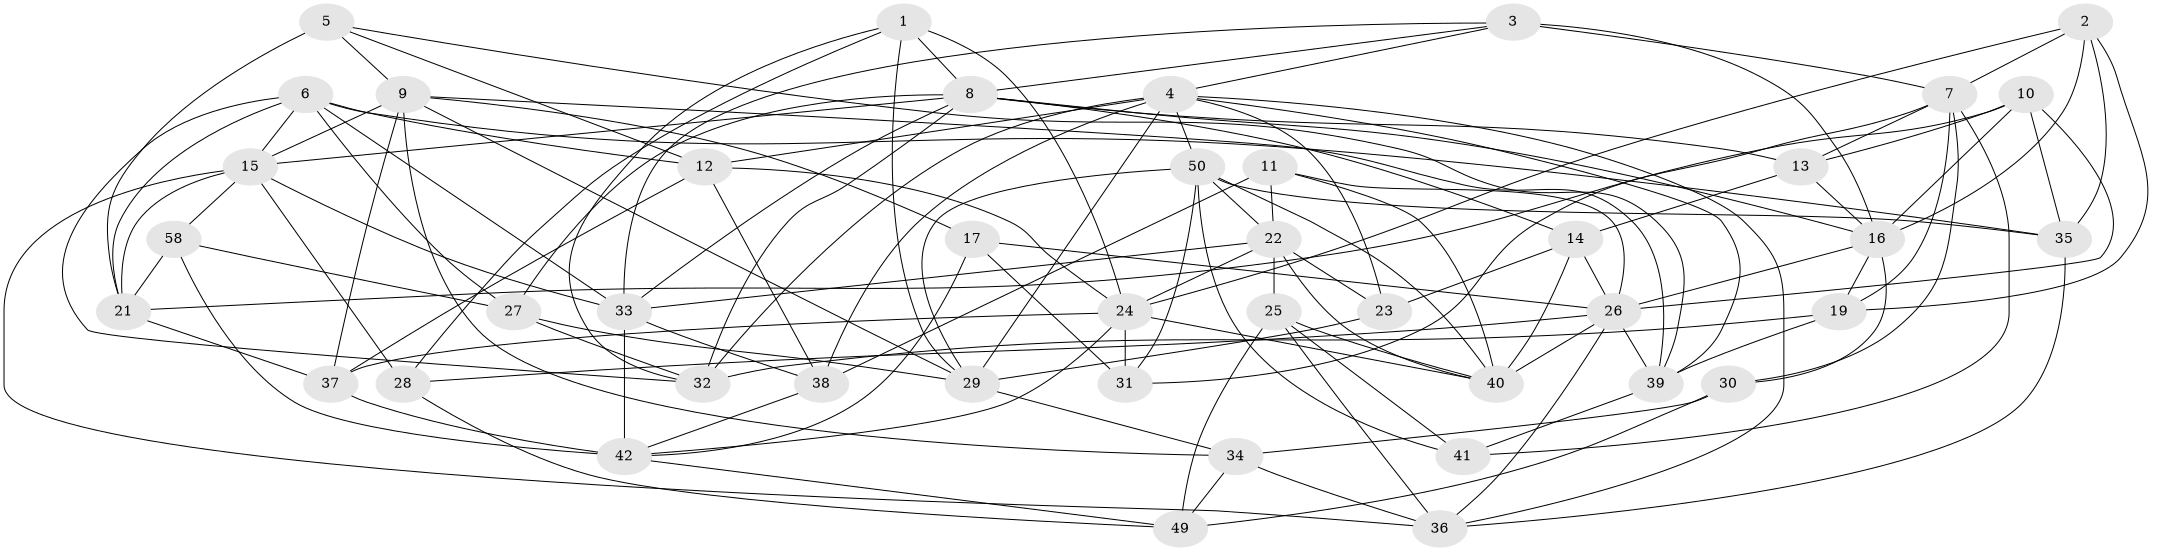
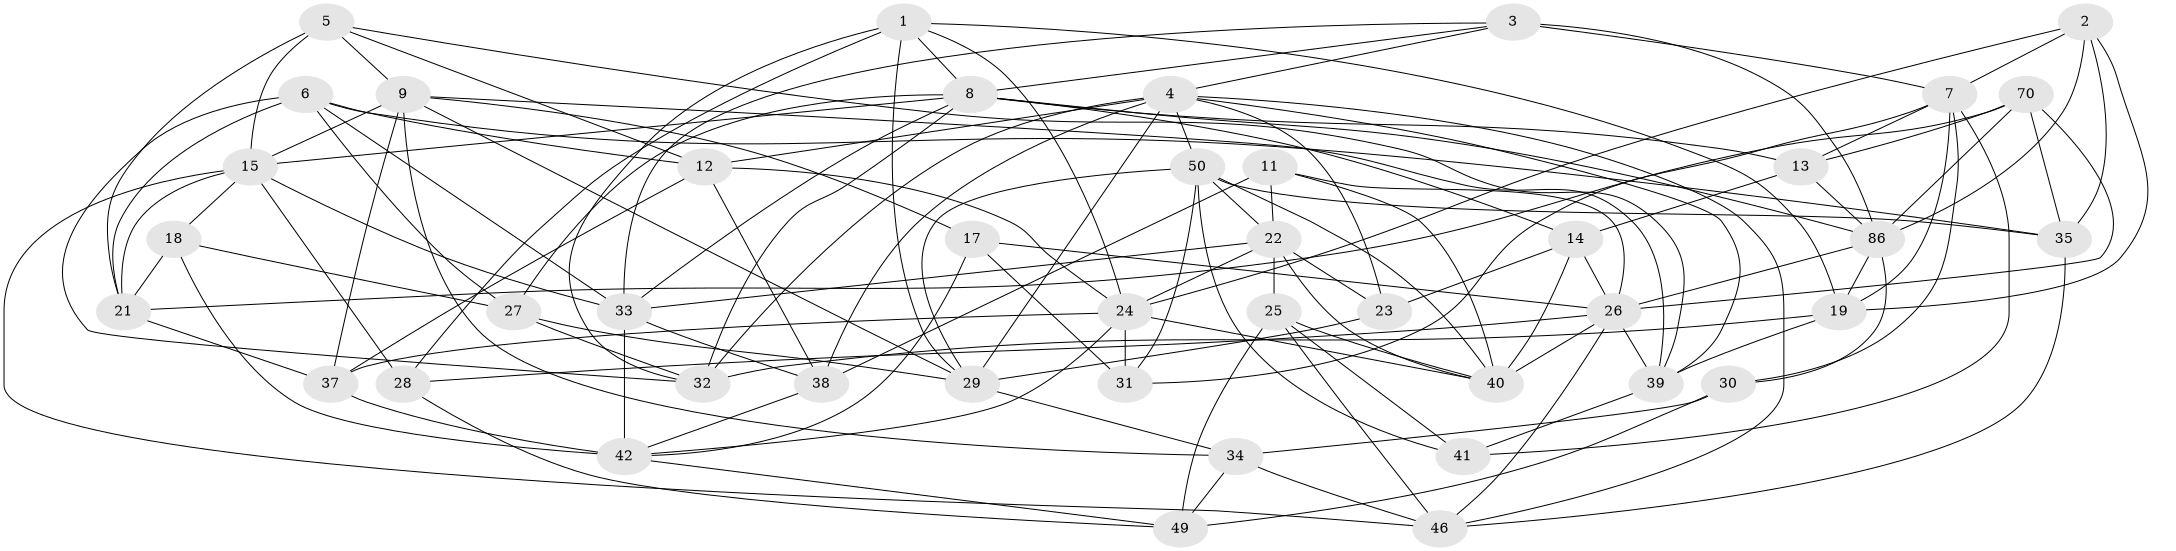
edge "1" -- "19": added
node "10": label "10" -> "70"
edge "6" -- "15": now "5" -- "15"
node "58": label "58" -> "18"
node "16": label "16" -> "86"
node "36": label "36" -> "46"
